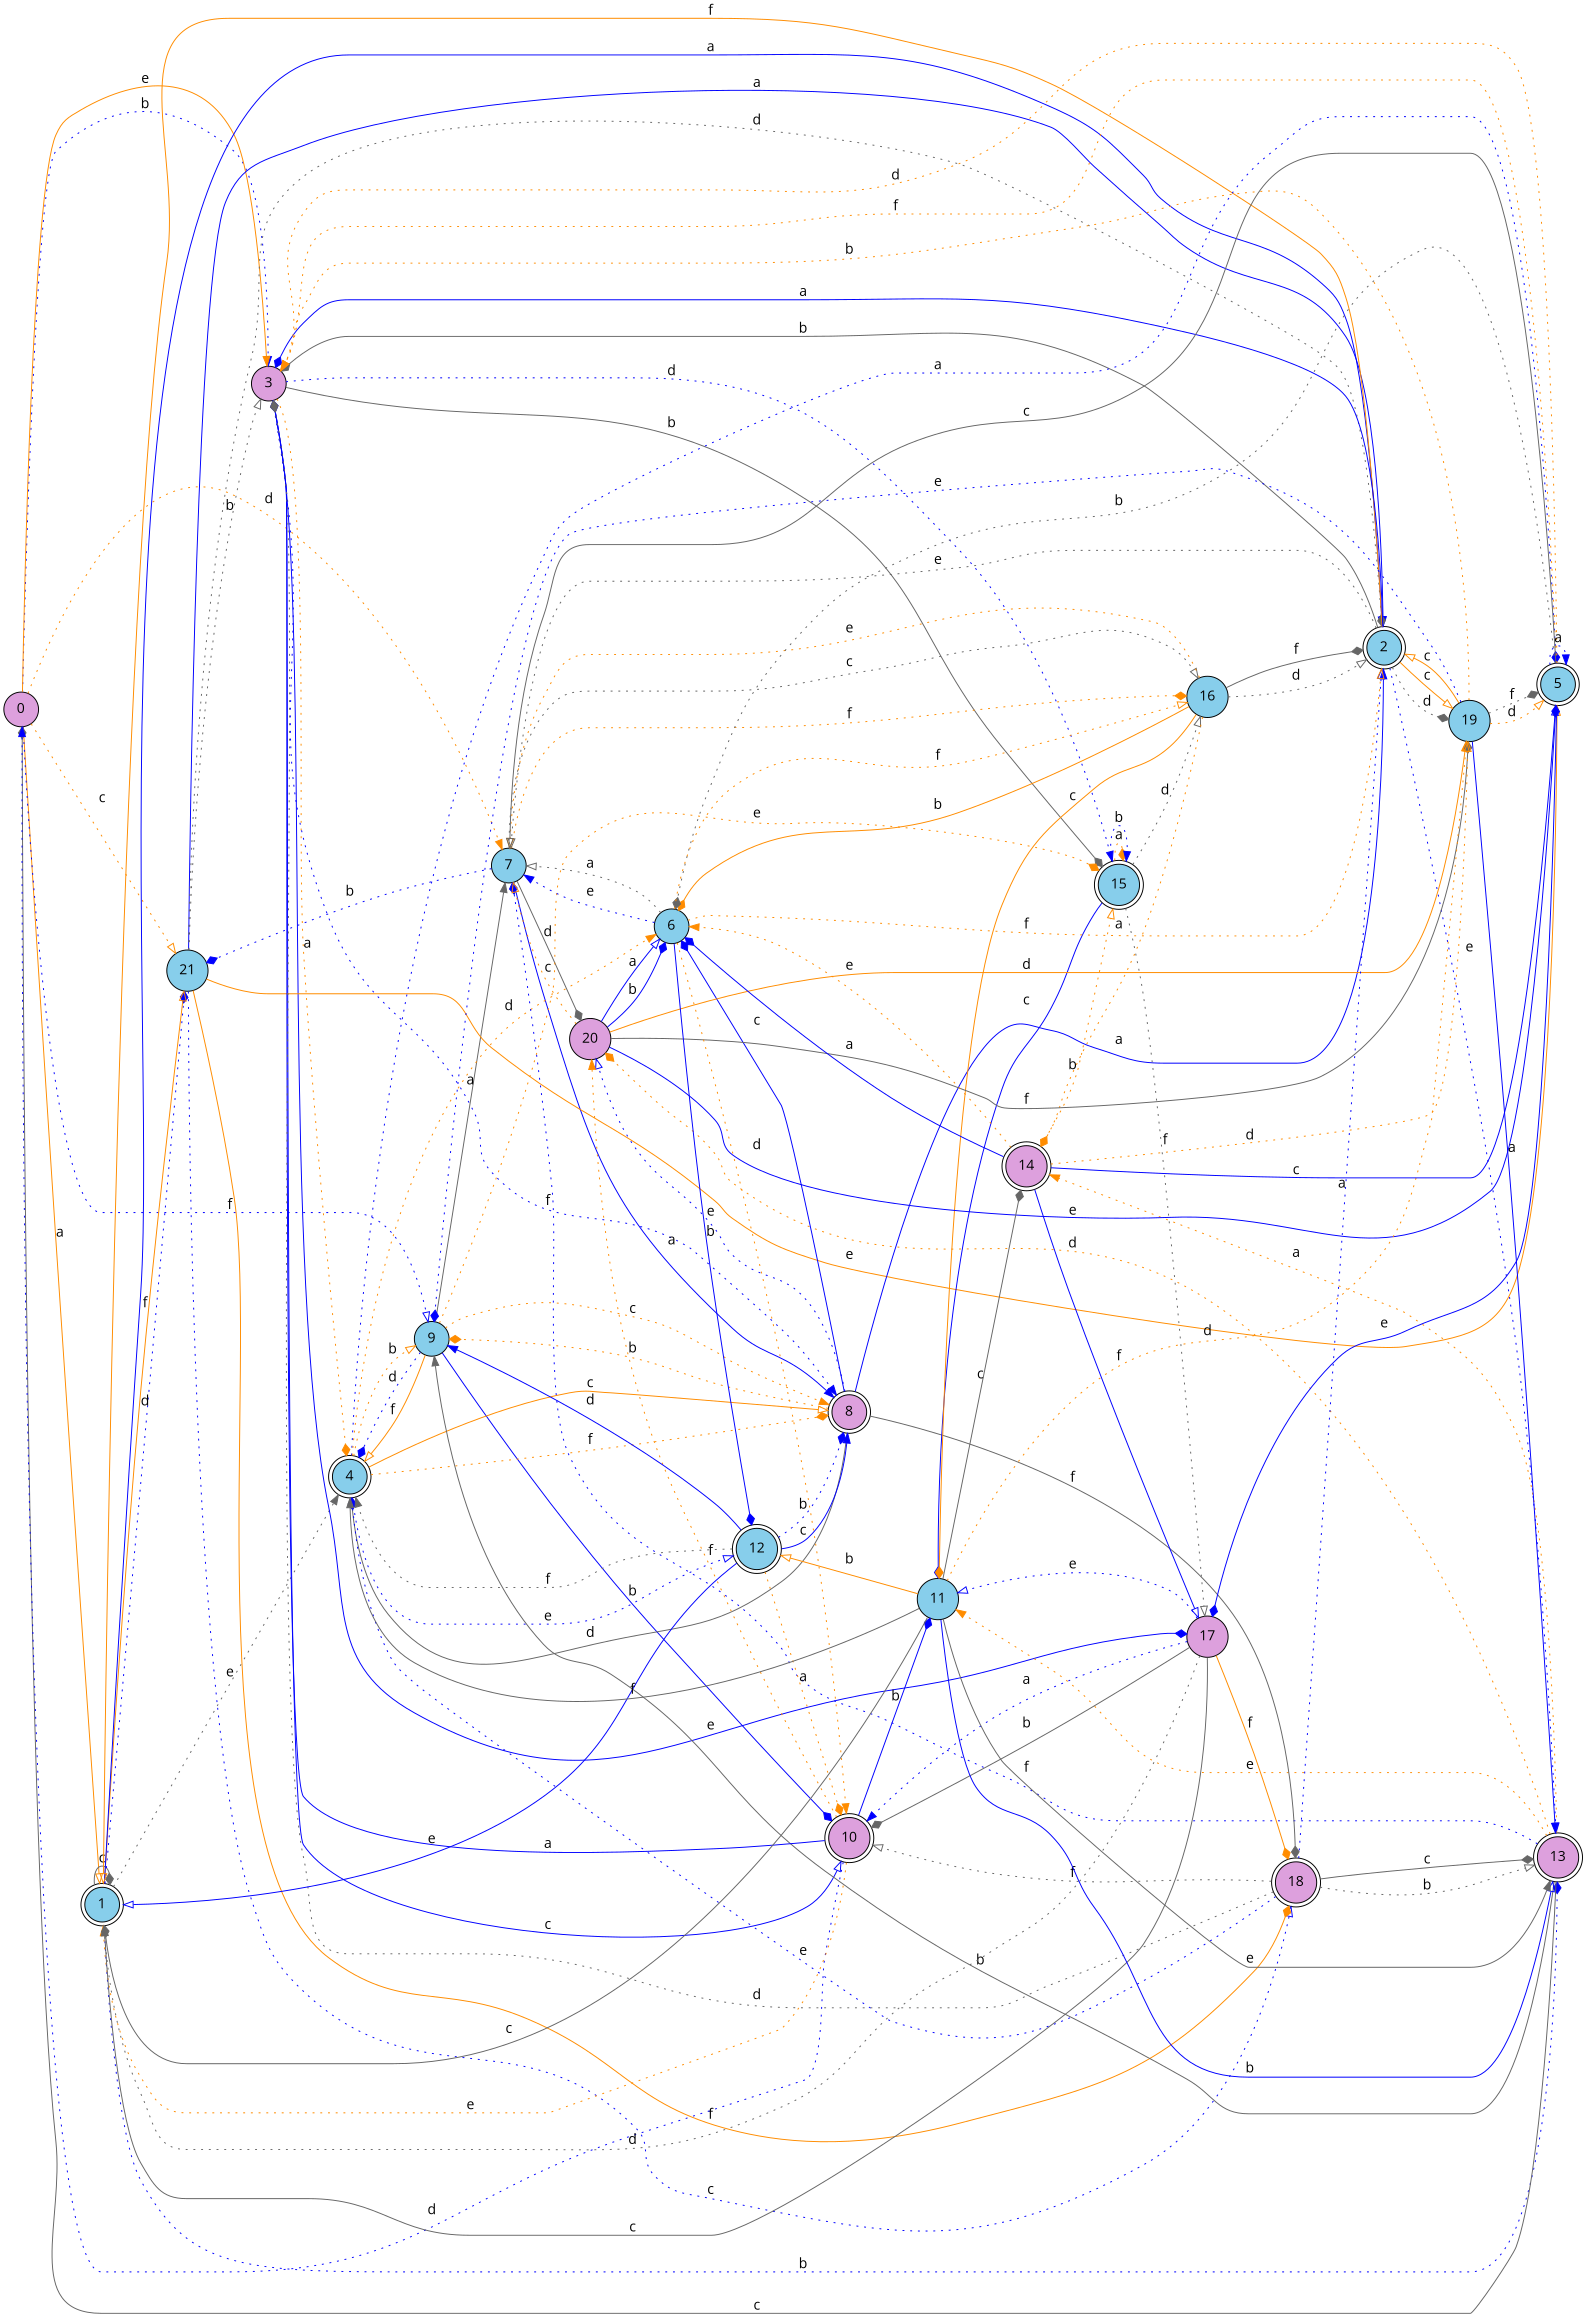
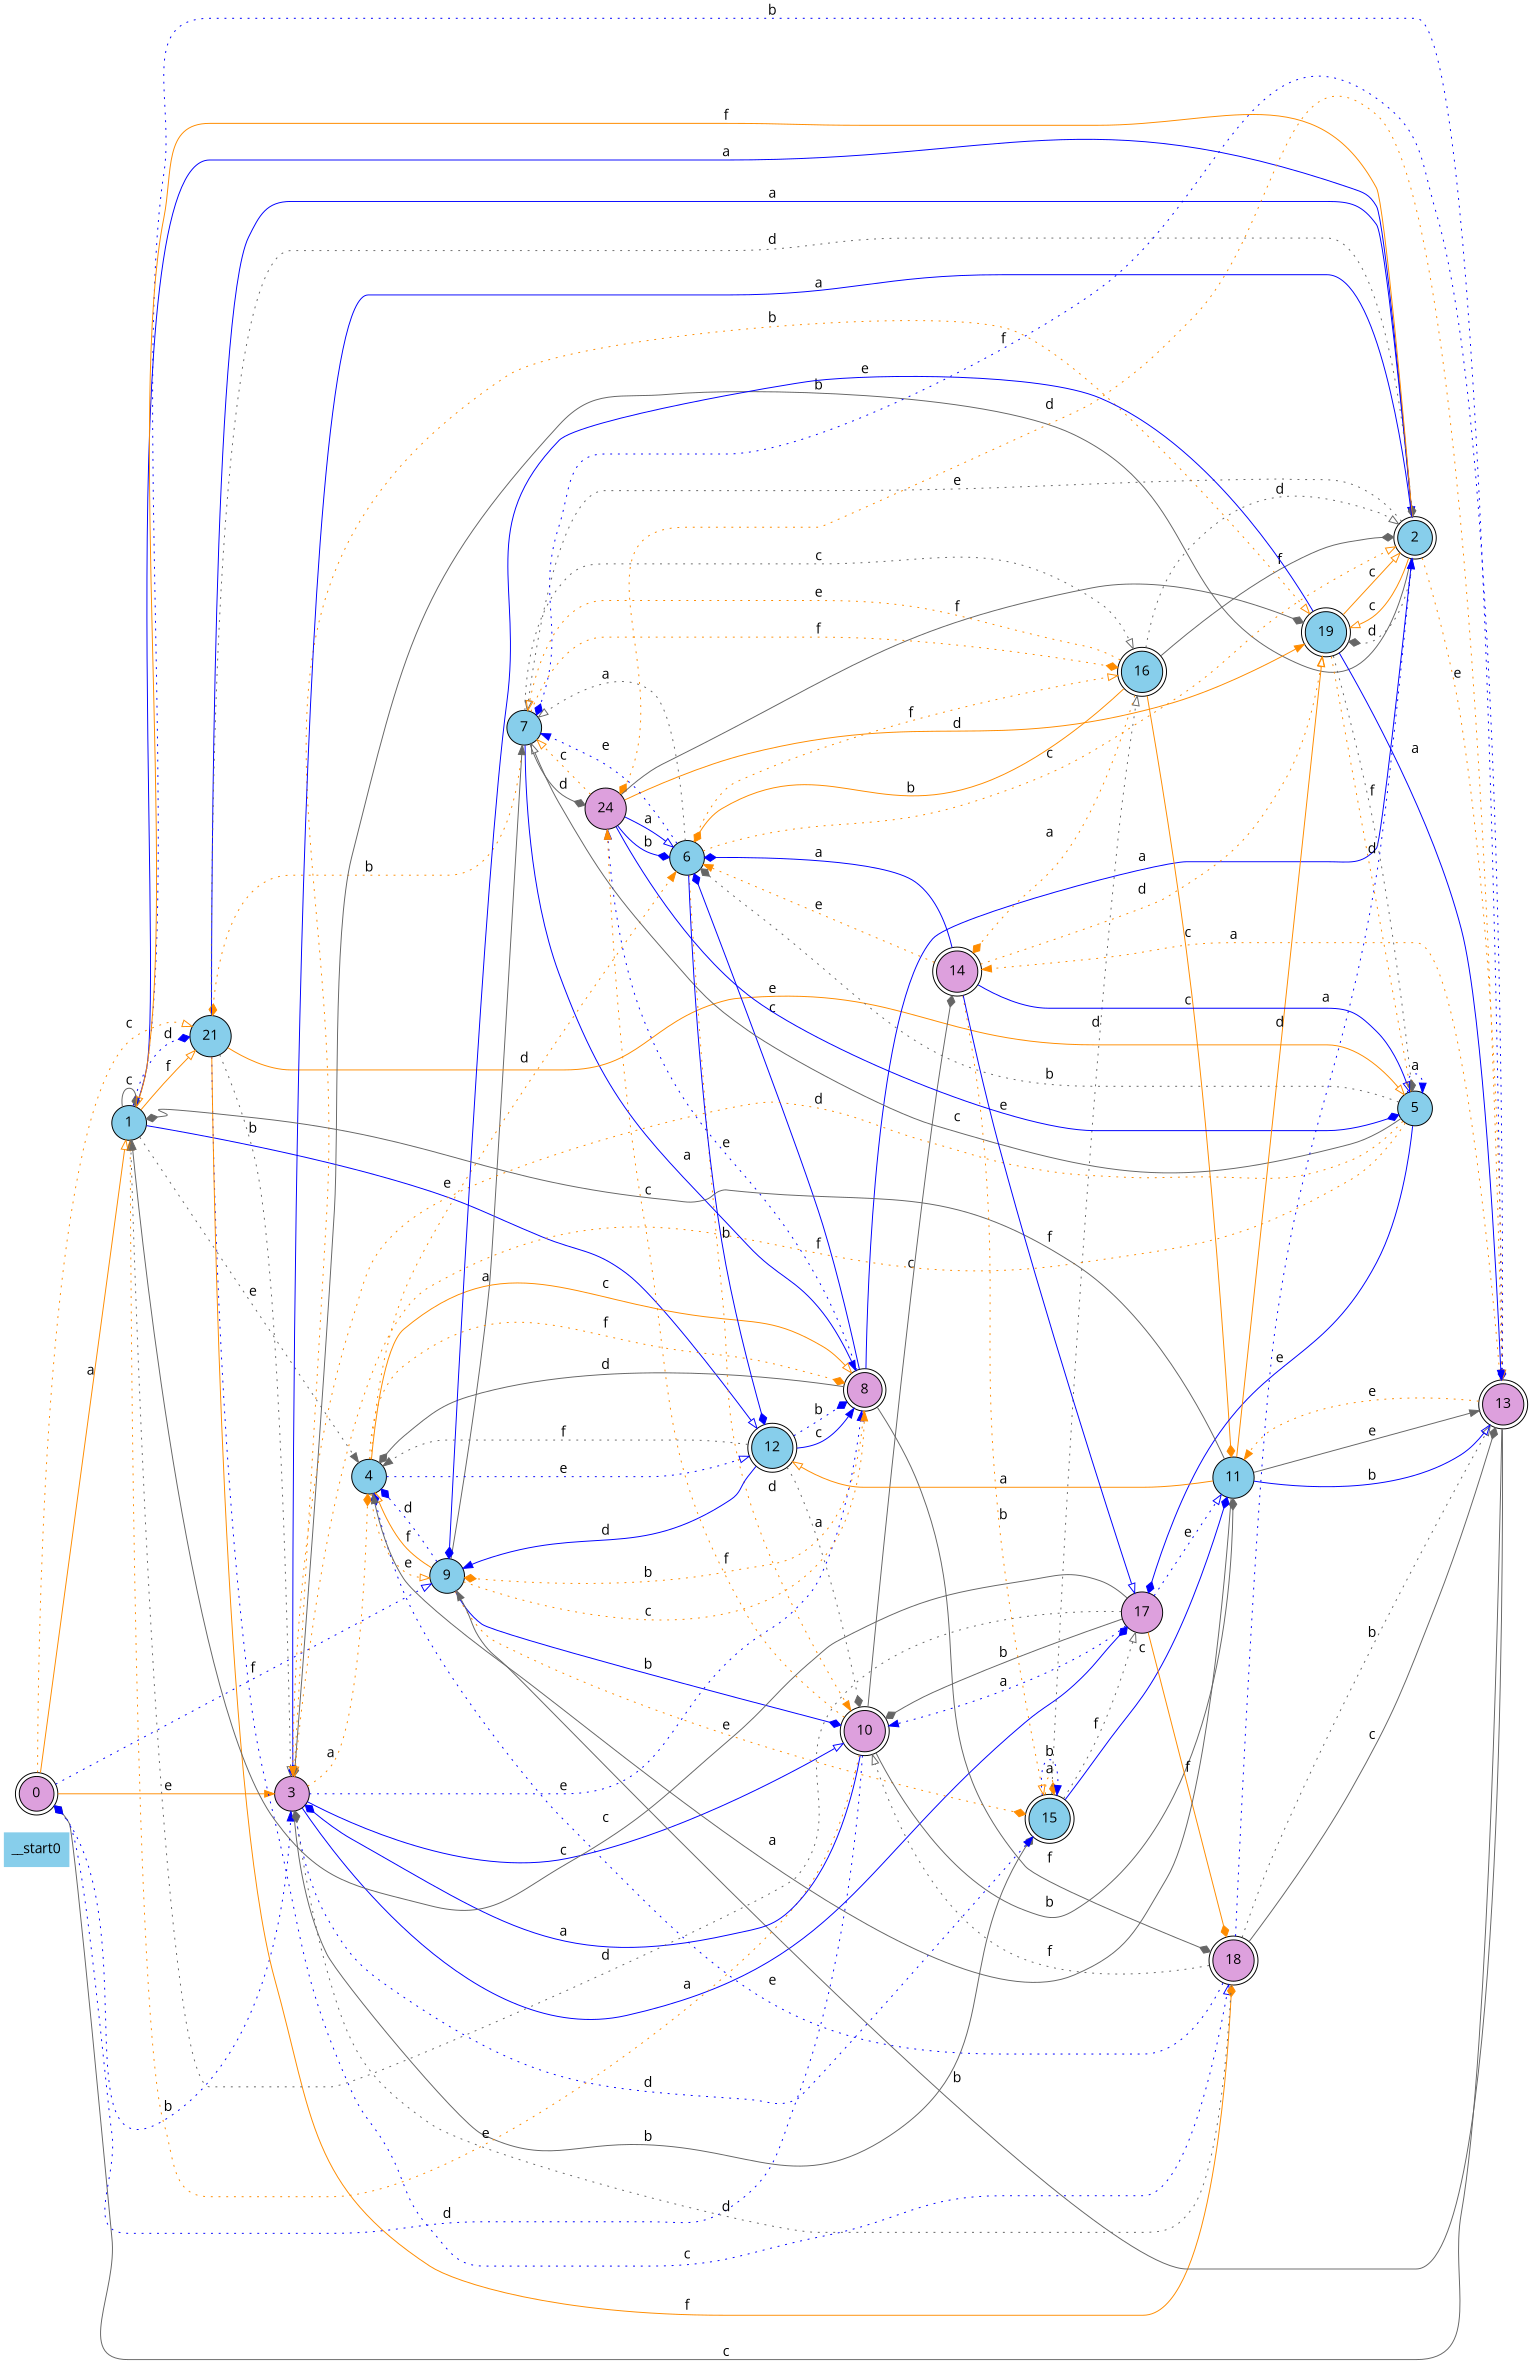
edge "19" -> "3": reversed
edge "4" -> "5": removed, label "a"
edge "19" -> "9": style dotted -> solid
edge "0" -> "7": removed, label "d"
node "5": shape doublecircle -> circle
node "16": shape circle -> doublecircle
node "0": shape circle -> doublecircle
node "19": shape circle -> doublecircle
edge "7" -> "21": color blue -> darkorange
edge "6" -> "2": label "f" -> "c"
node "20": label "20" -> "24"
edge "3" -> "8": label "f" -> "e"
edge "2" -> "13": color blue -> darkorange
edge "11" -> "19": style dotted -> solid
edge "4" -> "9": label "b" -> "e"
edge "11" -> "14": now "10" -> "14"
node "4": shape doublecircle -> circle
edge "11" -> "12": label "b" -> "a"
edge "12" -> "10": color darkorange -> gray40
edge "11" -> "4": label "f" -> "a"
edge "3" -> "17": label "e" -> "a"
edge "10" -> "11": color blue -> gray40
edge "12" -> "1": reversed
node "__start0": added
node "1": shape doublecircle -> circle
edge "10" -> "0": arrowhead normal -> diamond
